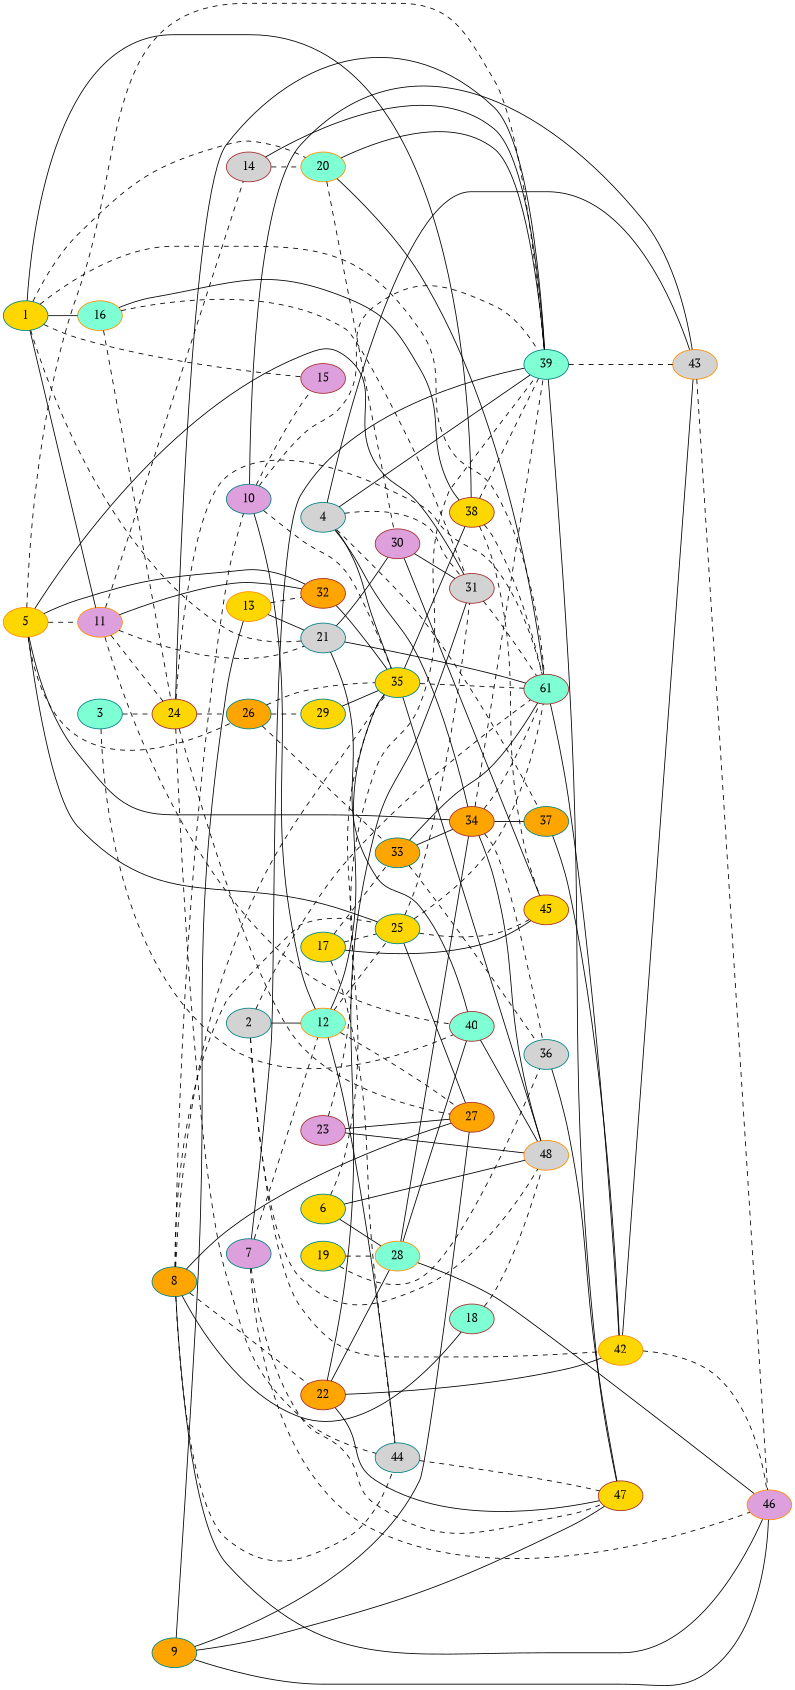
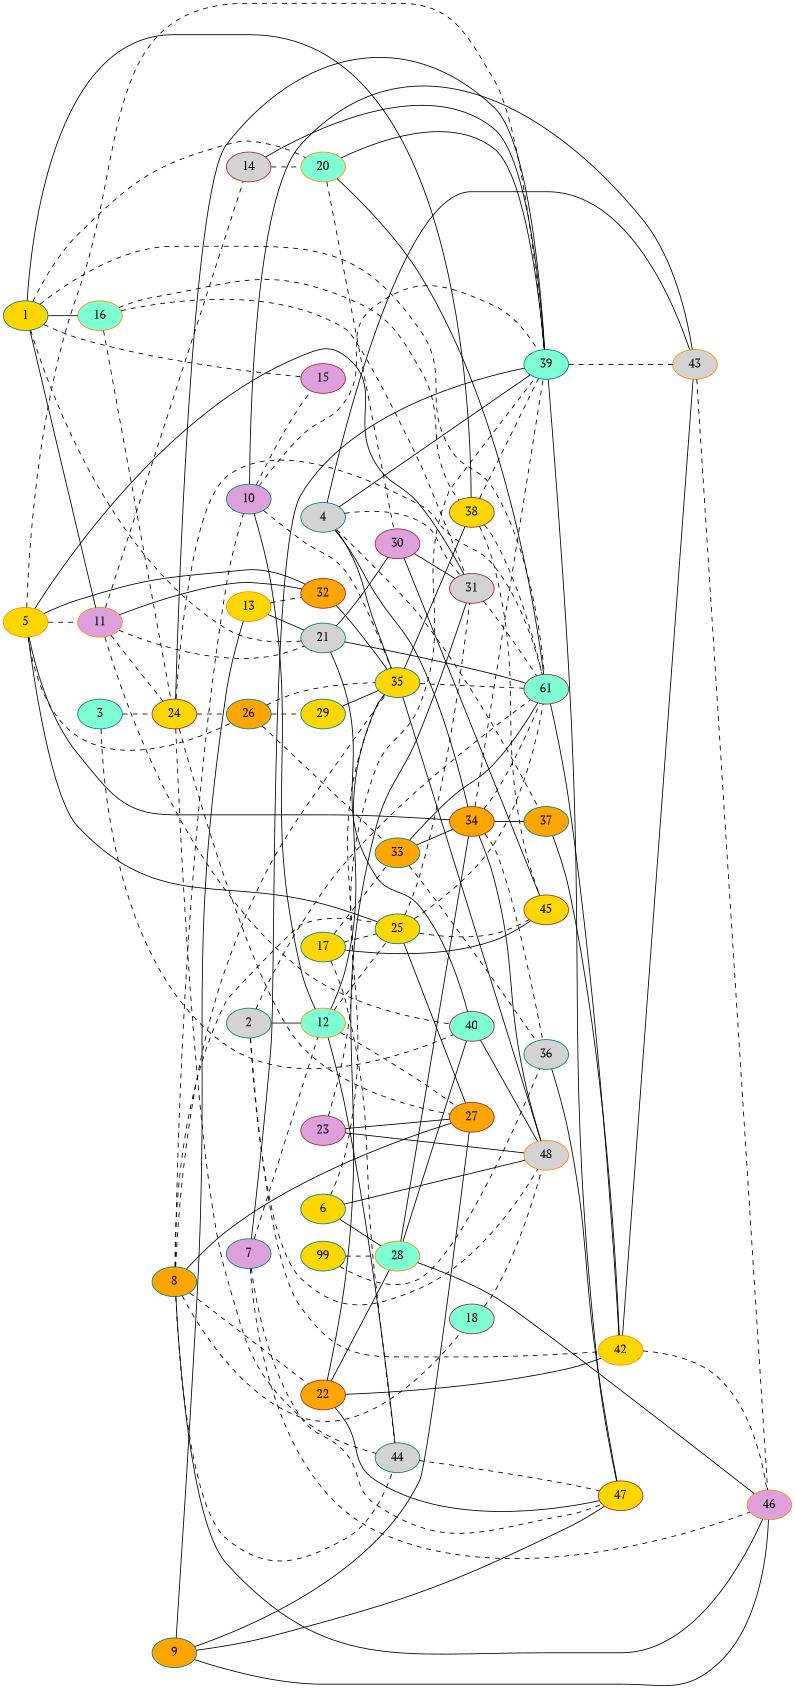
edge "16" -- "38": style solid -> dashed
node "19": label "19" -> "99"
edge "8" -- "18": style solid -> dashed
